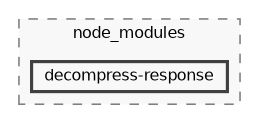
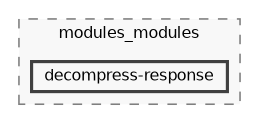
cluster "node_modules": label "node_modules" -> "modules_modules"
